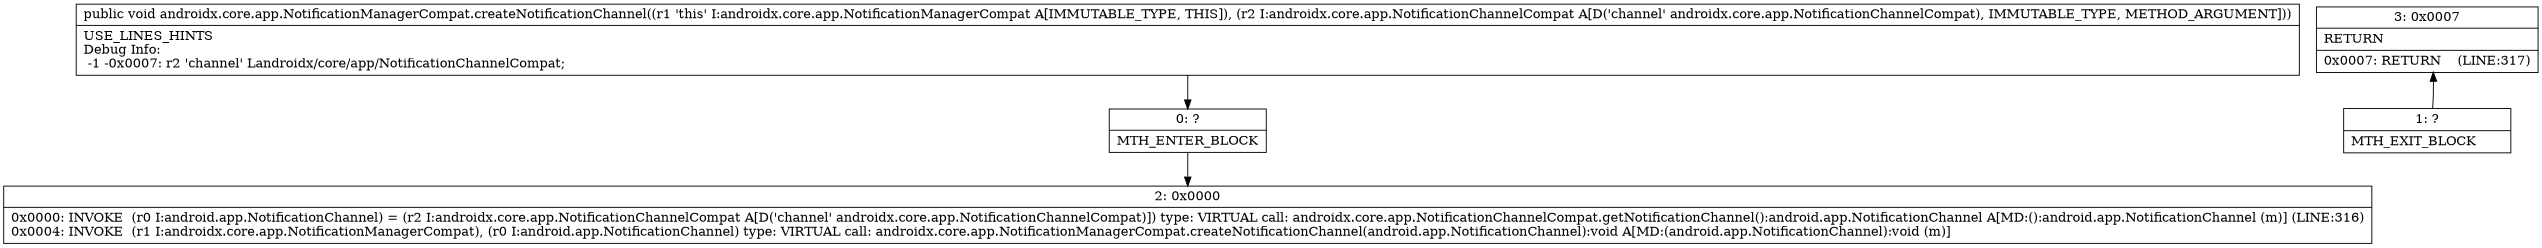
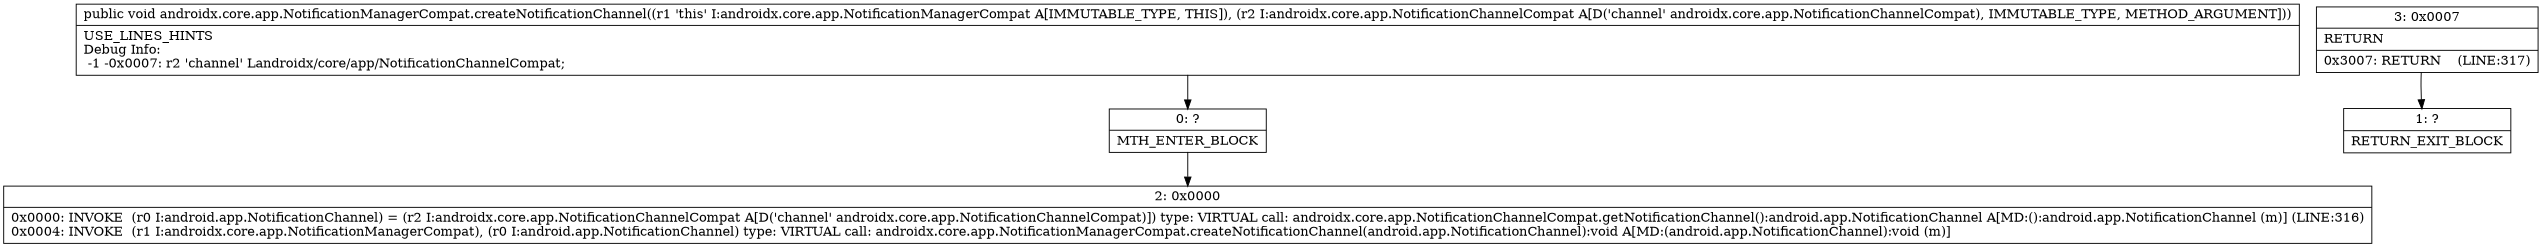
node "3: 0x0007": text "0x0007: RETURN    (LINE:317)" -> "0x3007: RETURN    (LINE:317)"
edge "1: ?" -> "3: 0x0007": reversed
node "1: ?": text "MTH_EXIT_BLOCK" -> "RETURN_EXIT_BLOCK"
